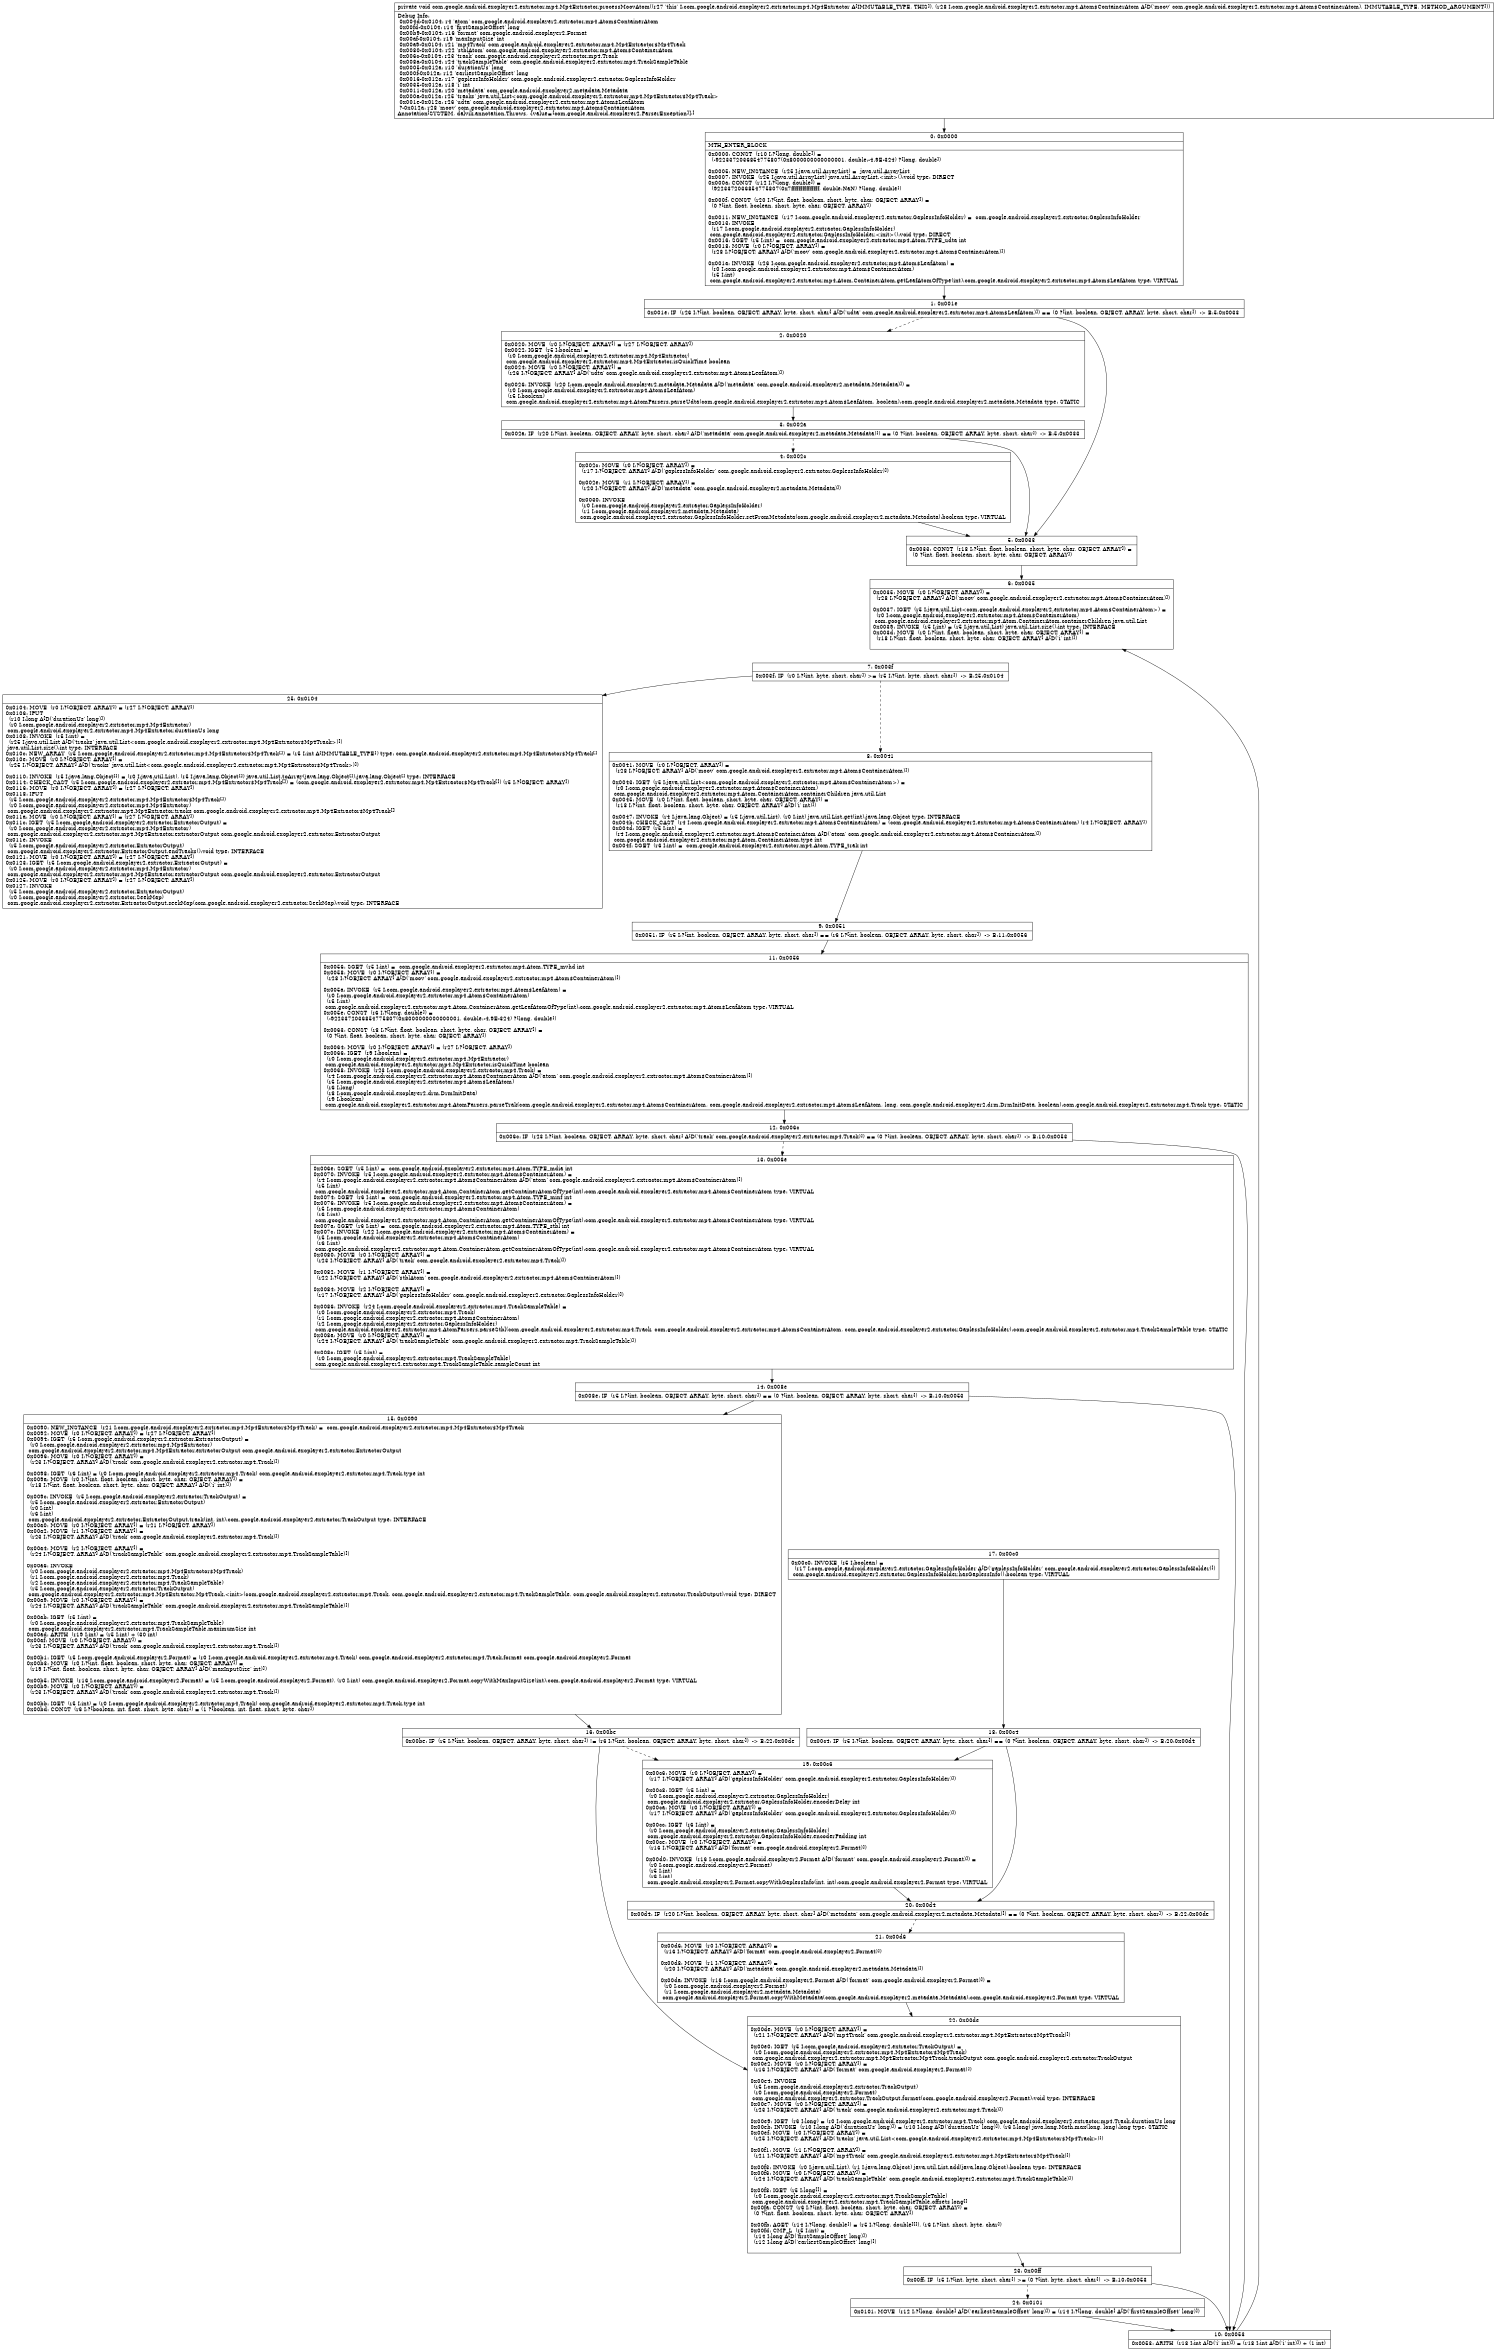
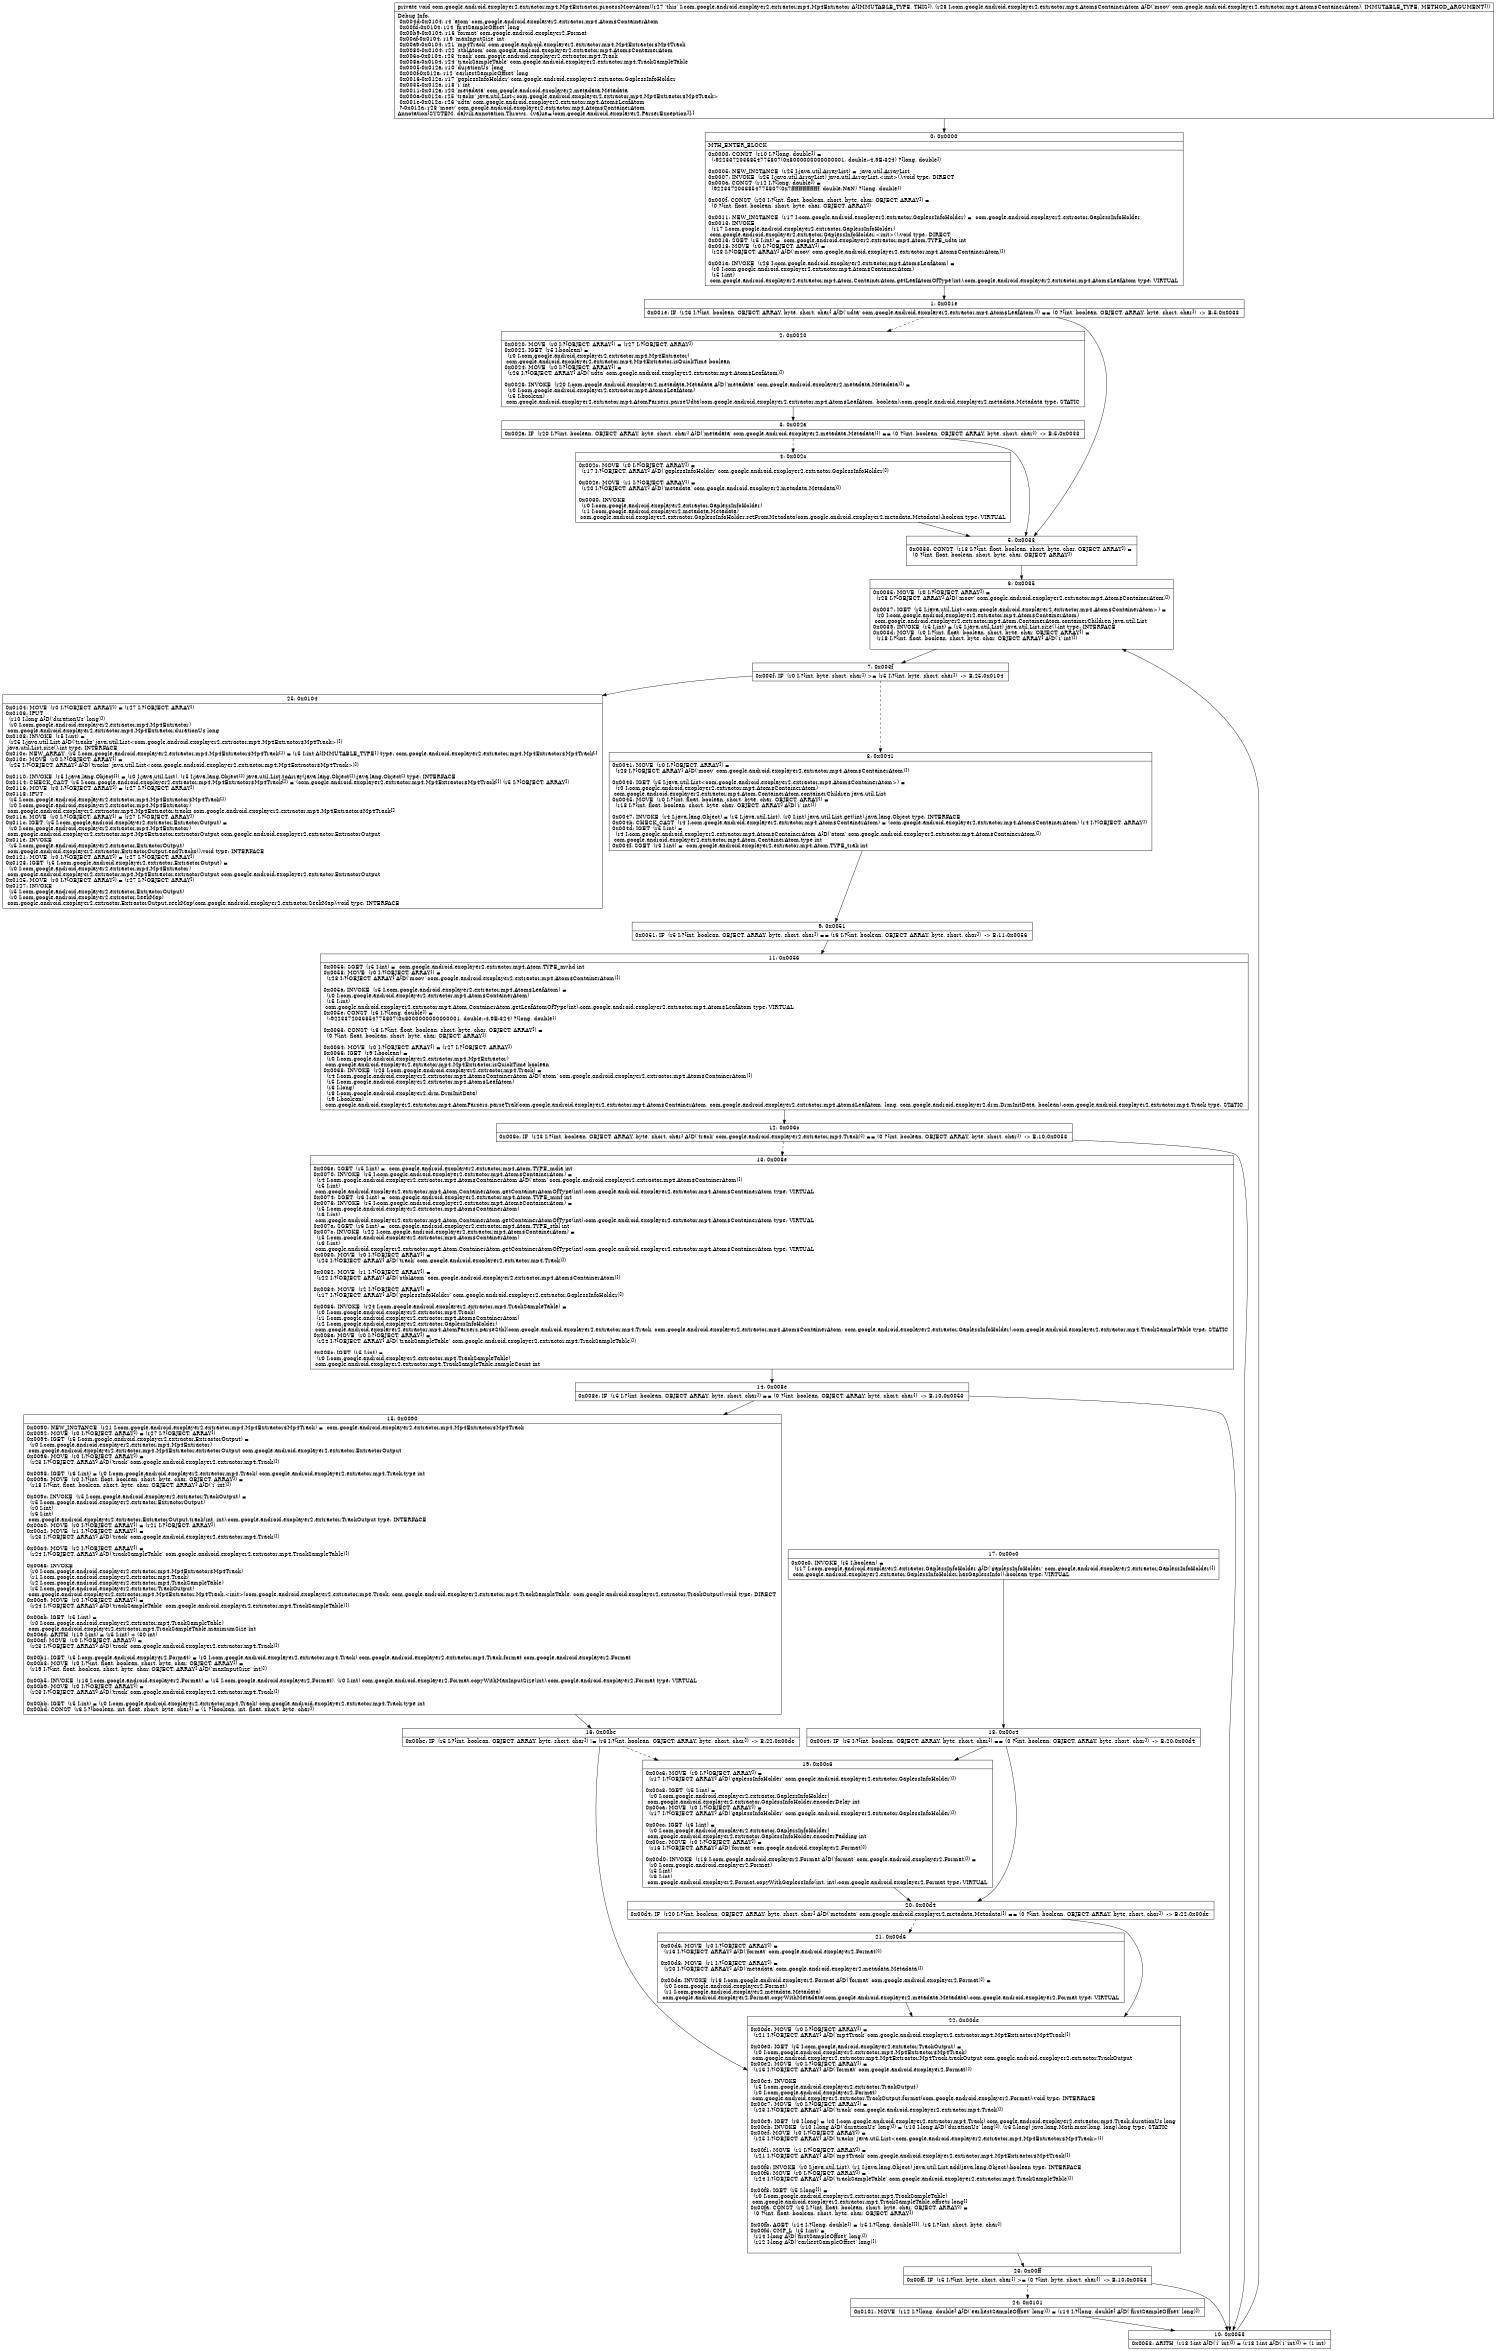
edge "6: 0x0035" -> "7: 0x003f": added
edge "20: 0x00d4" -> "22: 0x00de": added
